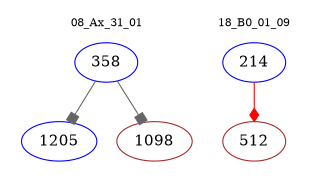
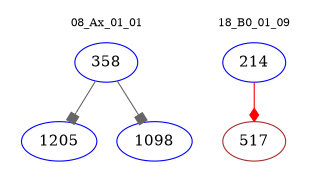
cluster "08_Ax_31_01": label "08_Ax_31_01" -> "08_Ax_01_01"
node "1098": color brown -> blue
node "512": label "512" -> "517"
